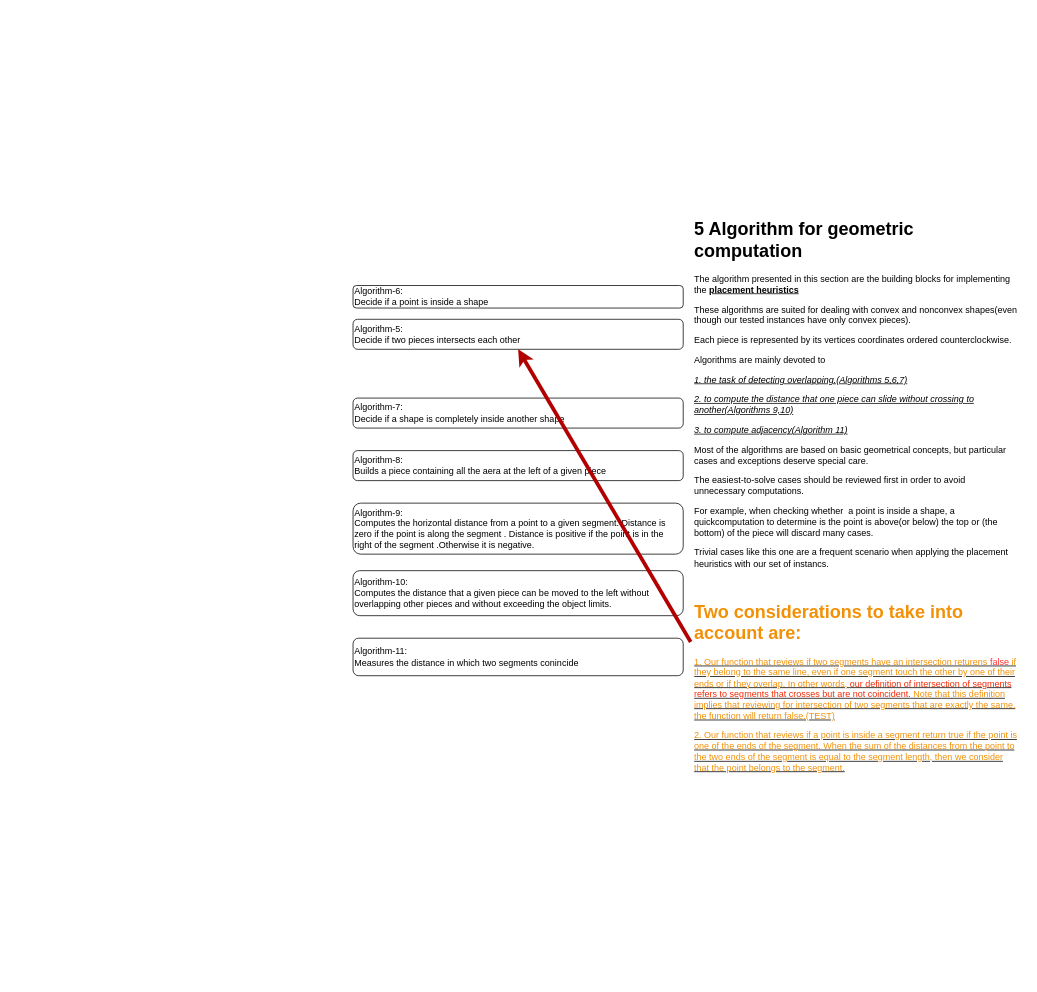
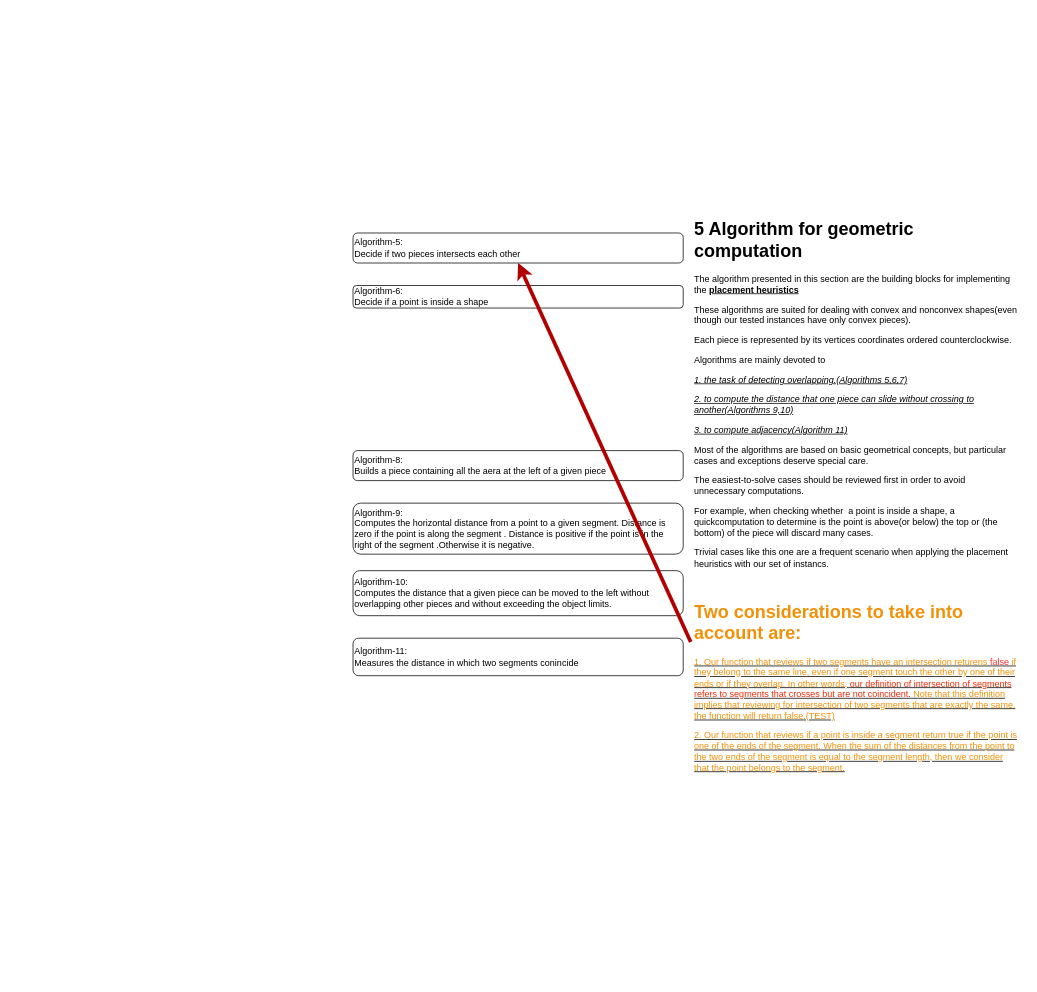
node "Algorithm-5: Decide if two pieces intersects each other": moved (518, 334) -> (518, 248)
node "Algorithm-7: Decide if a shape is completely inside another shape": removed
